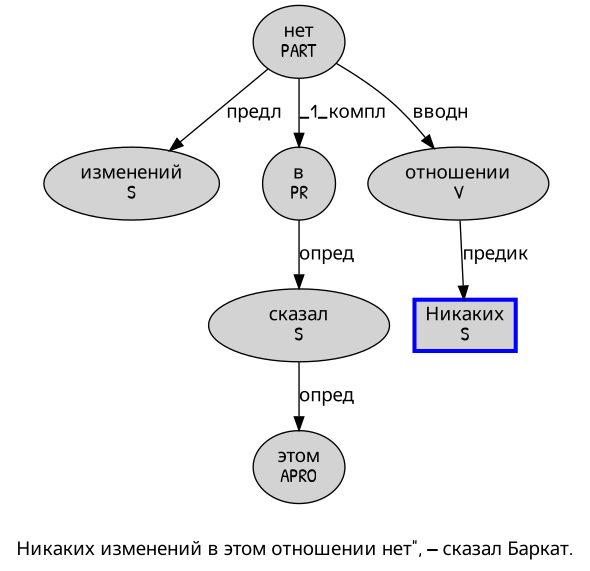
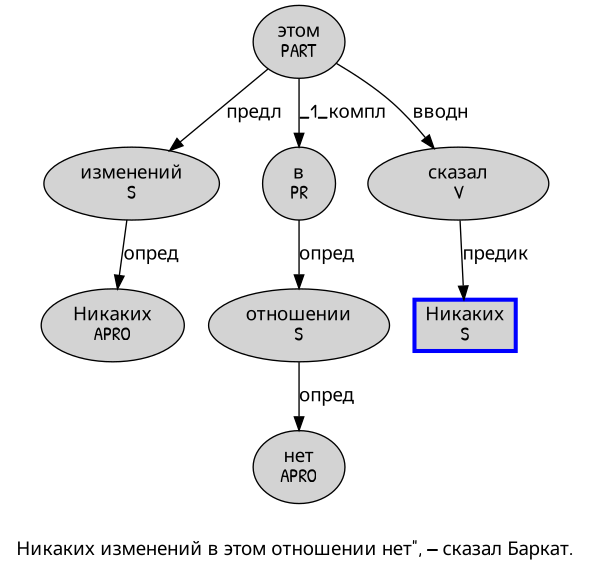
node "нет PART": label "нет PART" -> "этом PART"
node "отношении V": label "отношении V" -> "сказал V"
node "Никаких APRO": added
node "сказал S": label "сказал S" -> "отношении S"
node "этом APRO": label "этом APRO" -> "нет APRO"
